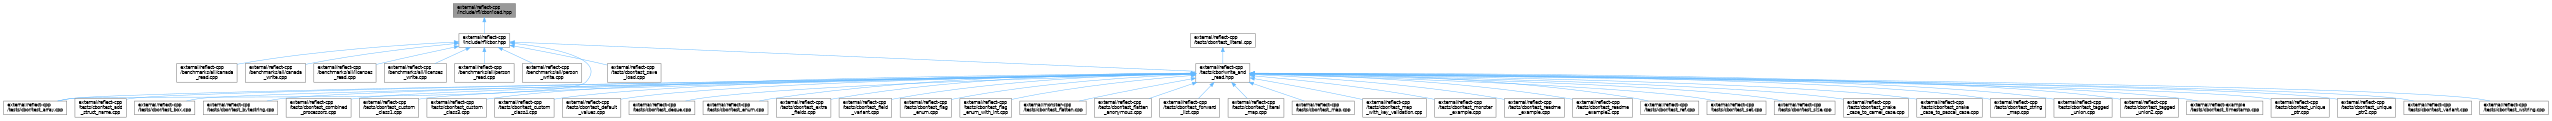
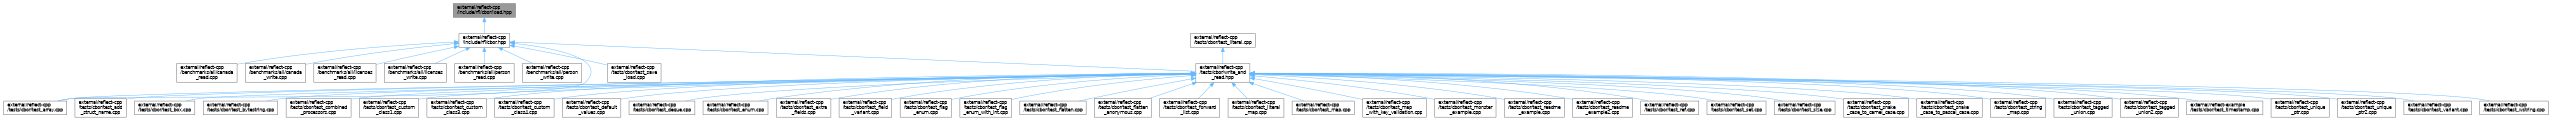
node "external/monster-cpp /tests/cbor/test_flatten.cpp": label "external/monster-cpp /tests/cbor/test_flatten.cpp" -> "external/reflect-cpp /tests/cbor/test_flatten.cpp"
